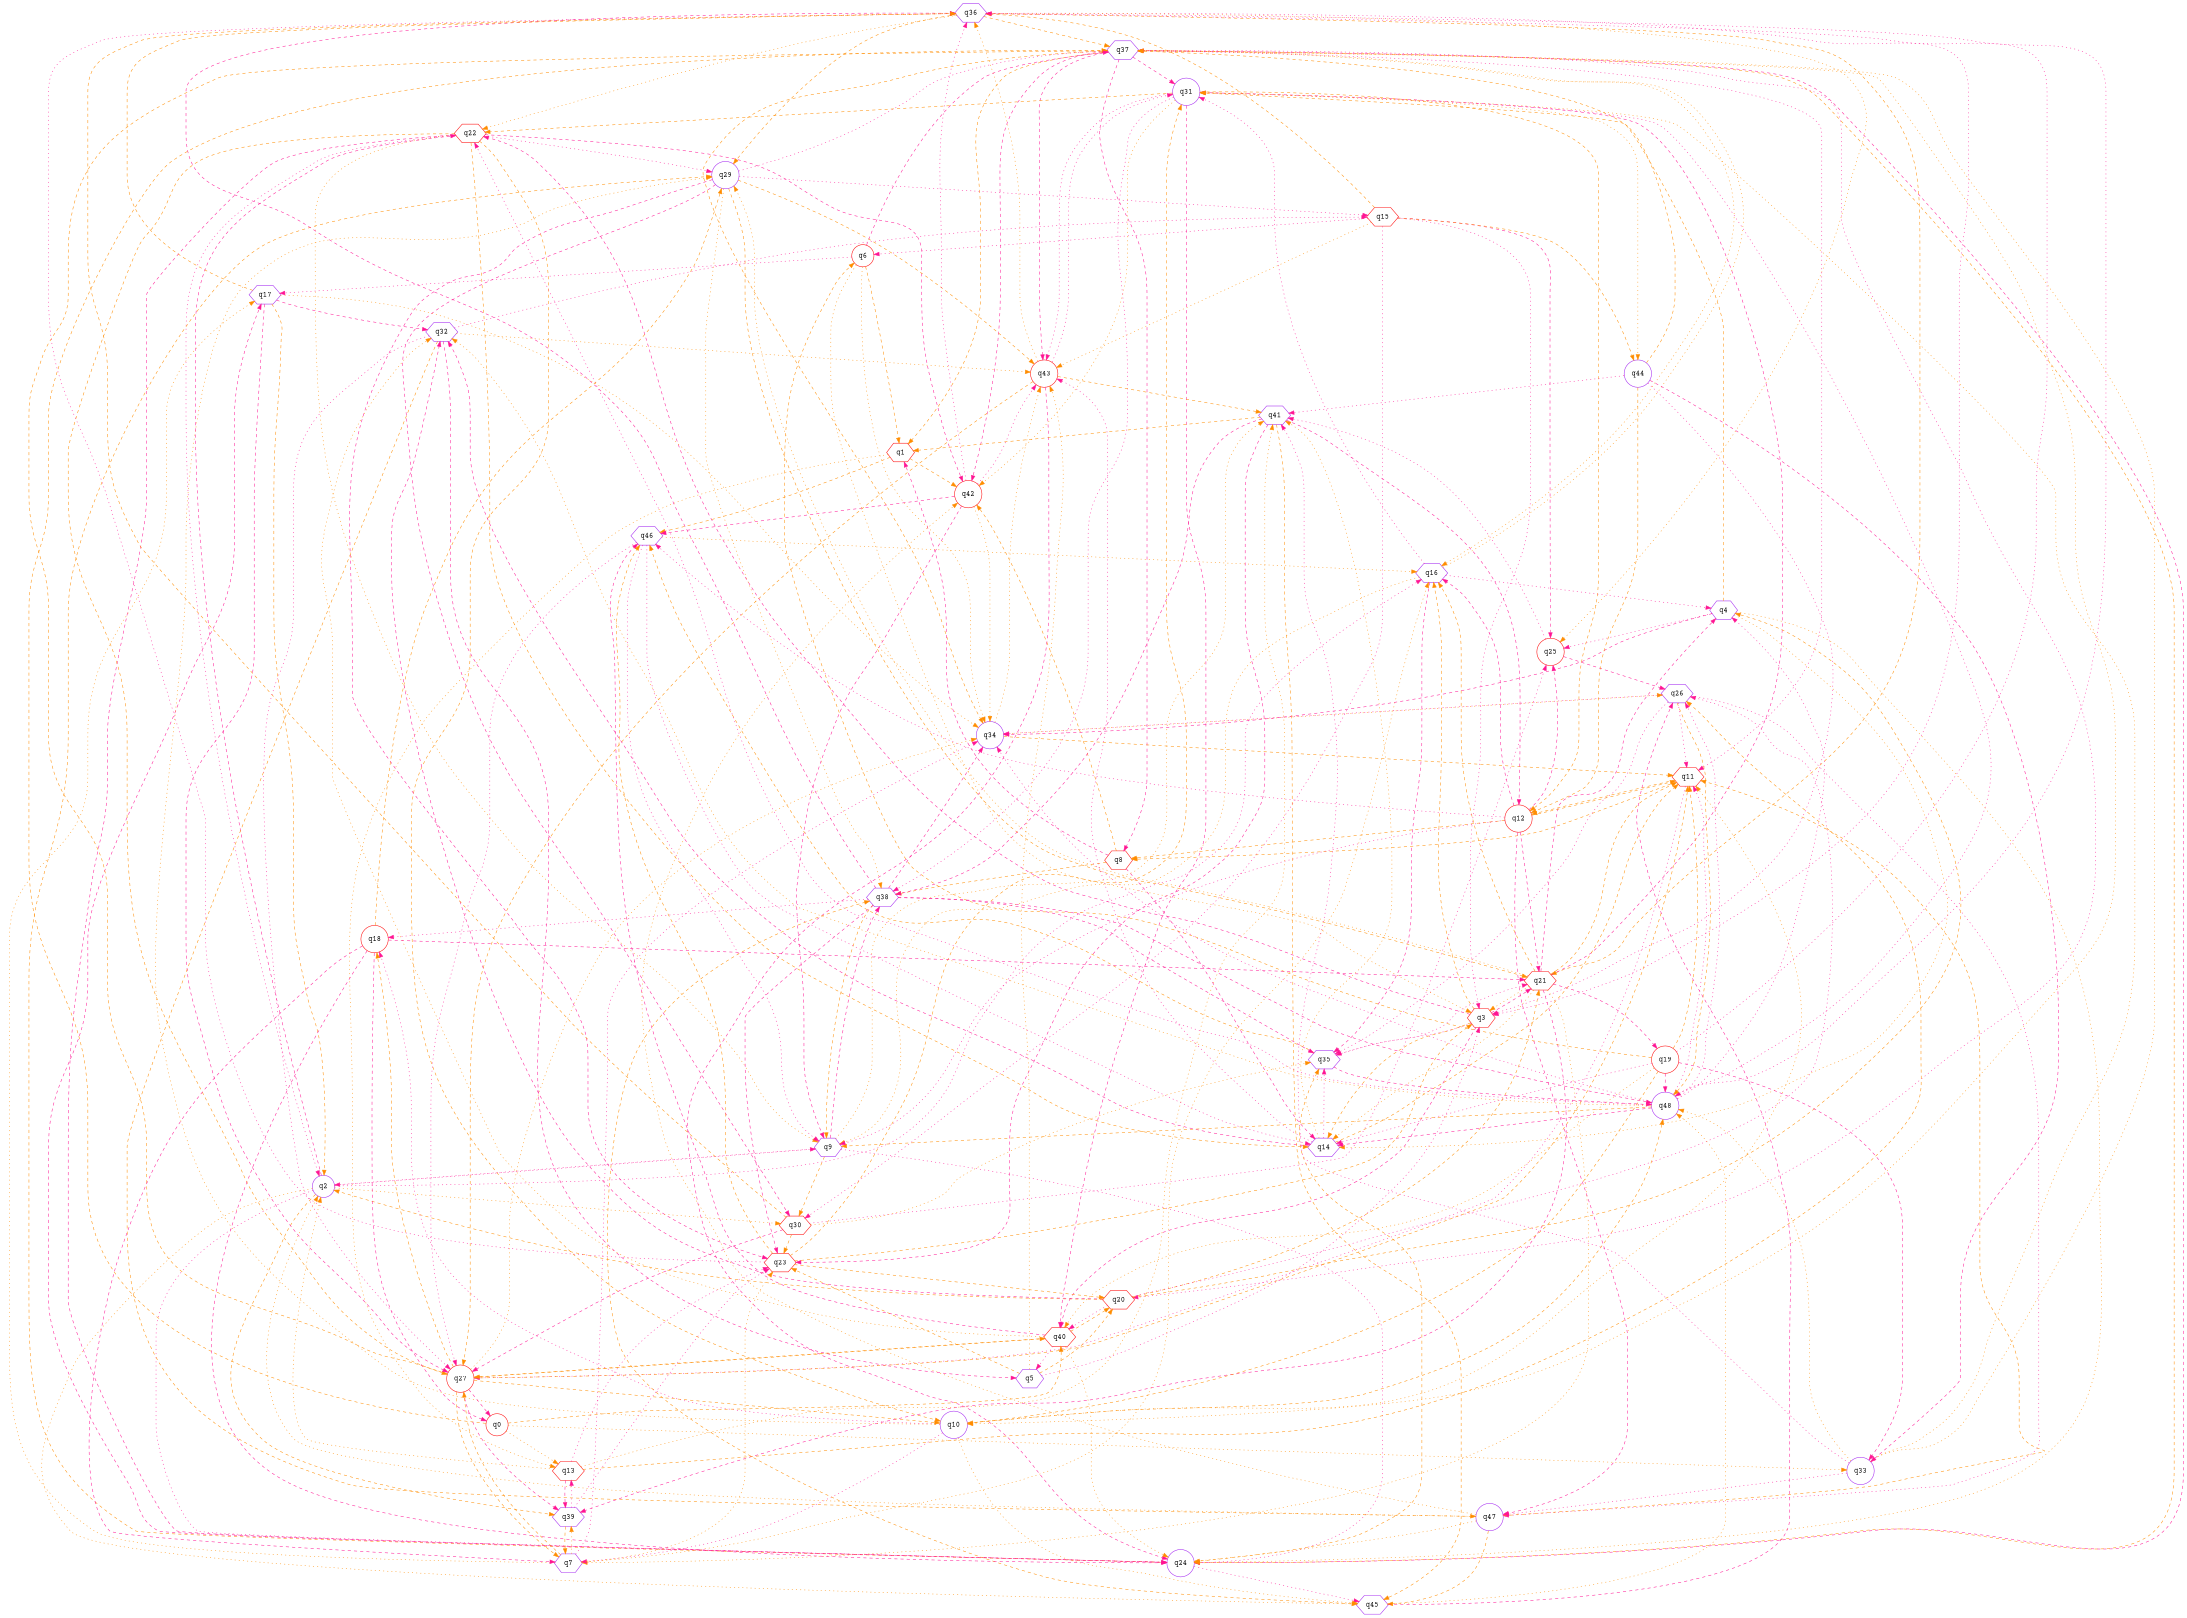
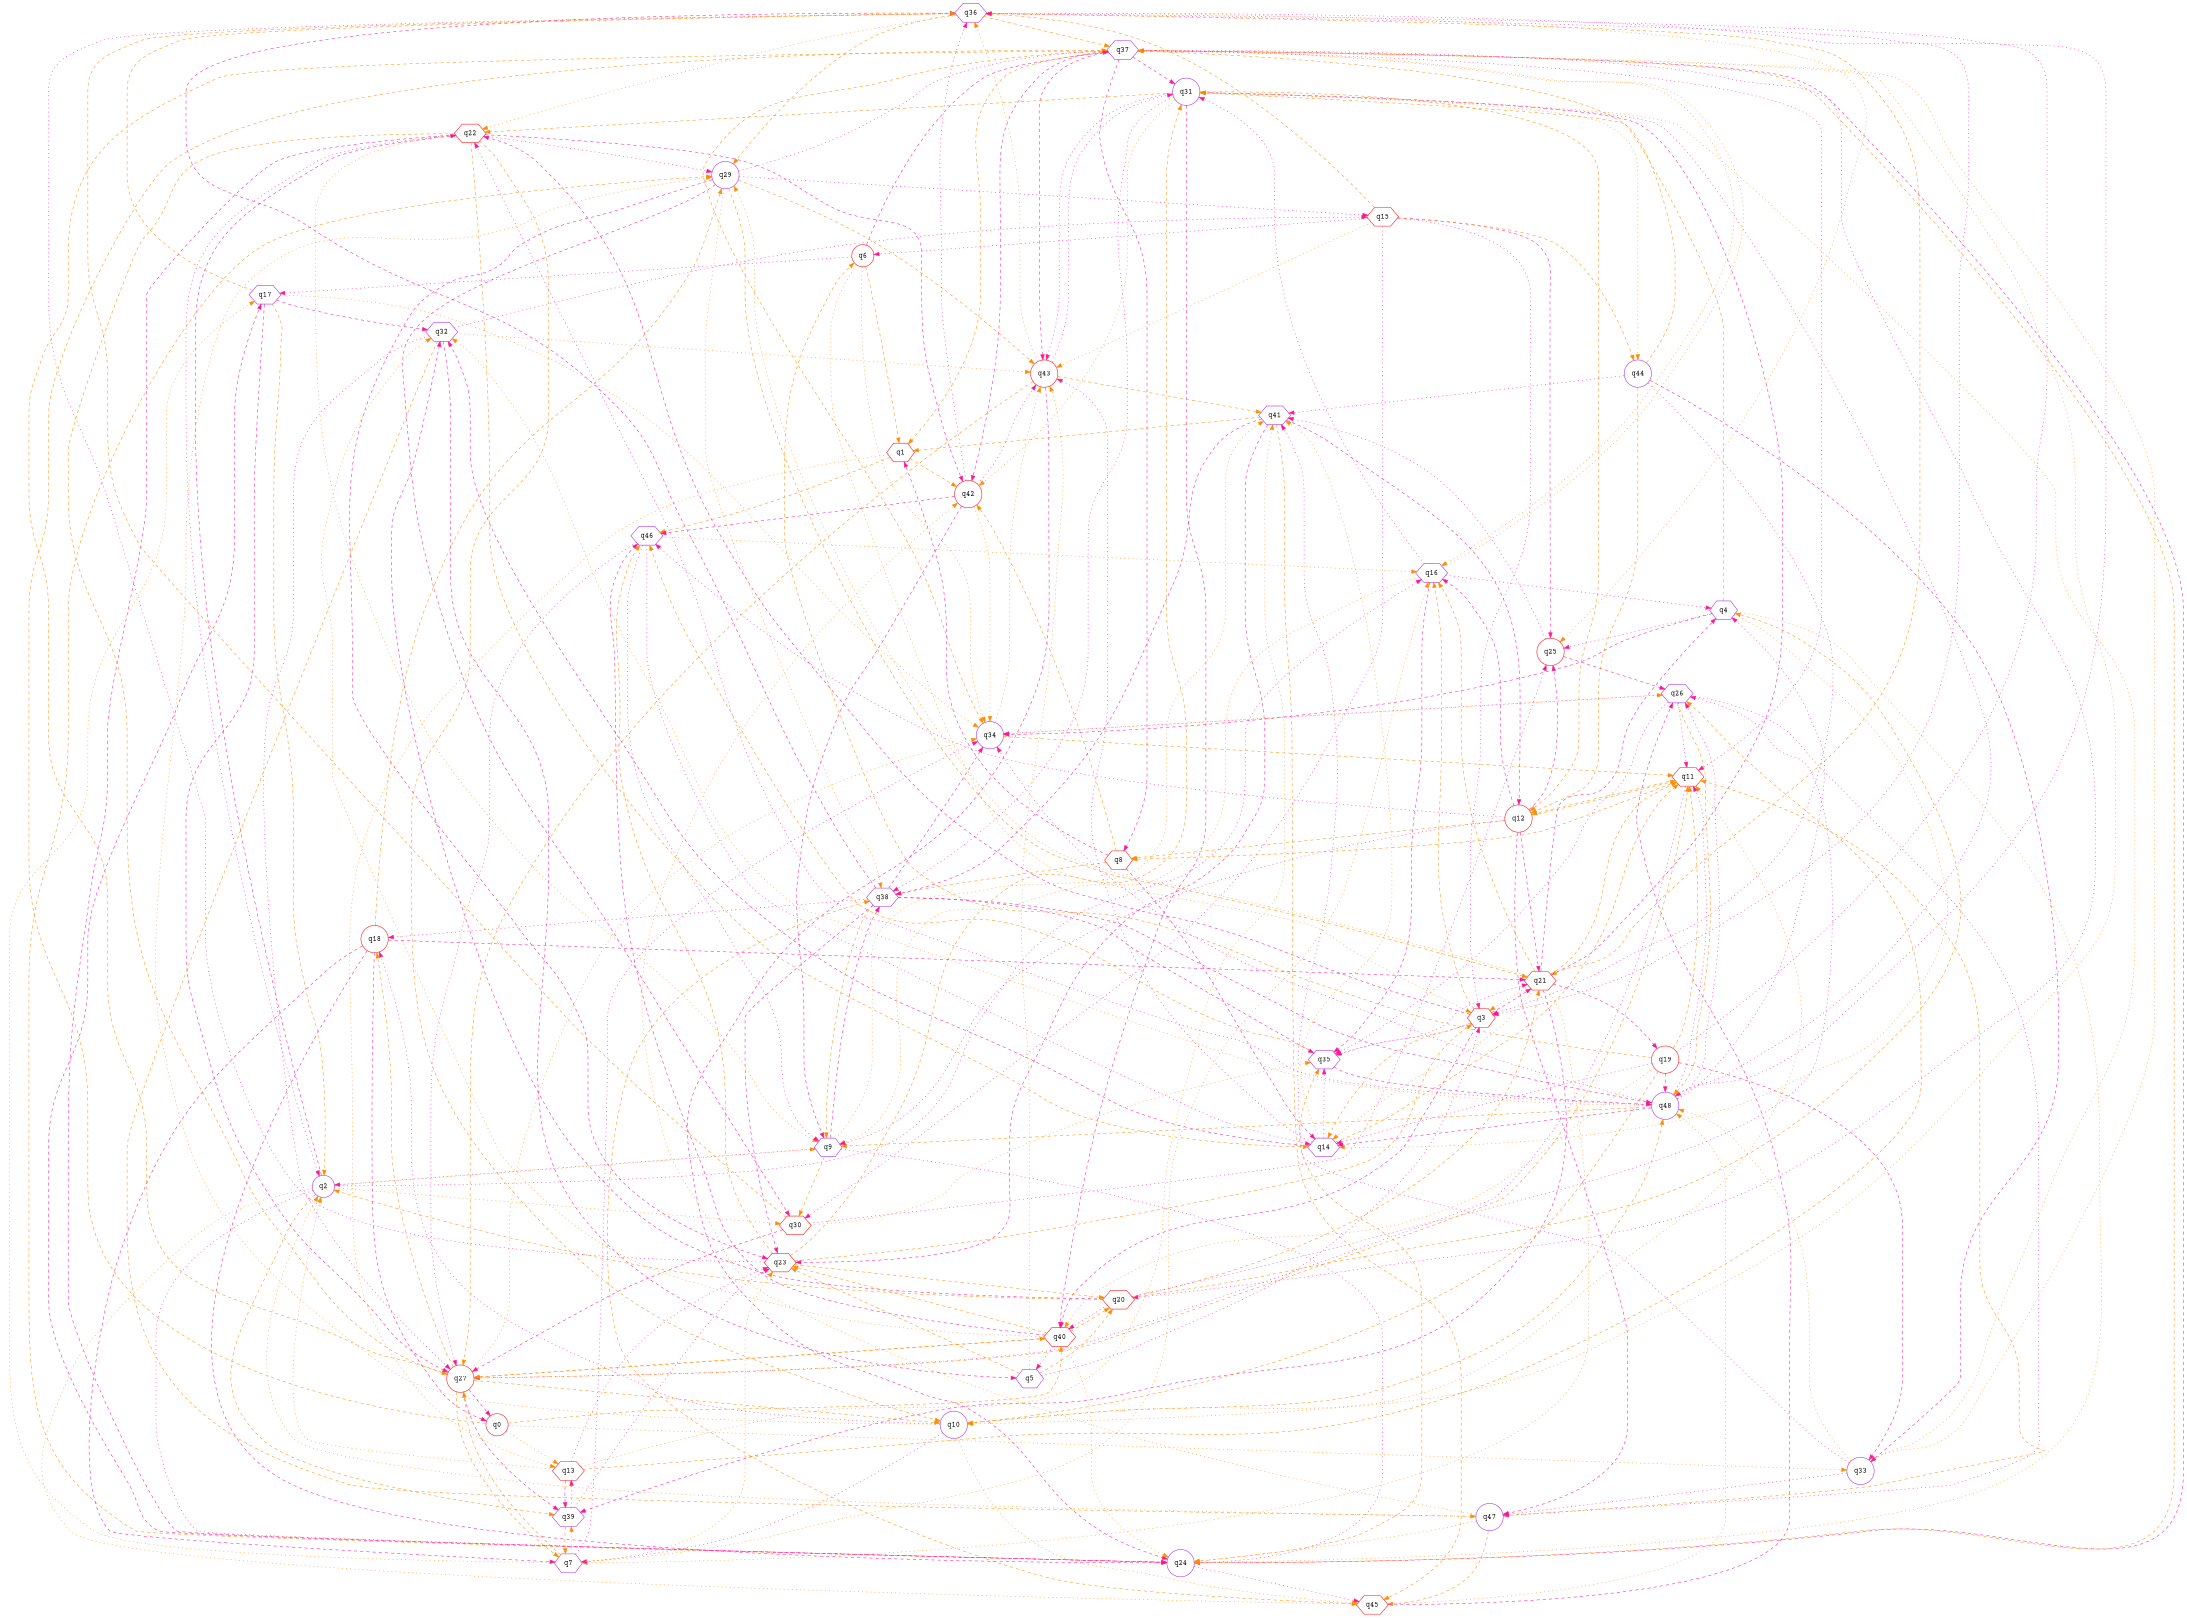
edge "q2" -> "q9": color deeppink -> darkorange
edge "q30" -> "q23": now "q40" -> "q23"
node "q45": color purple -> red
